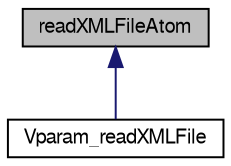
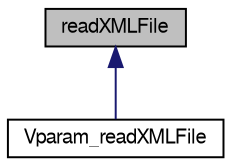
node "readXMLFileAtom": label "readXMLFileAtom" -> "readXMLFile"
